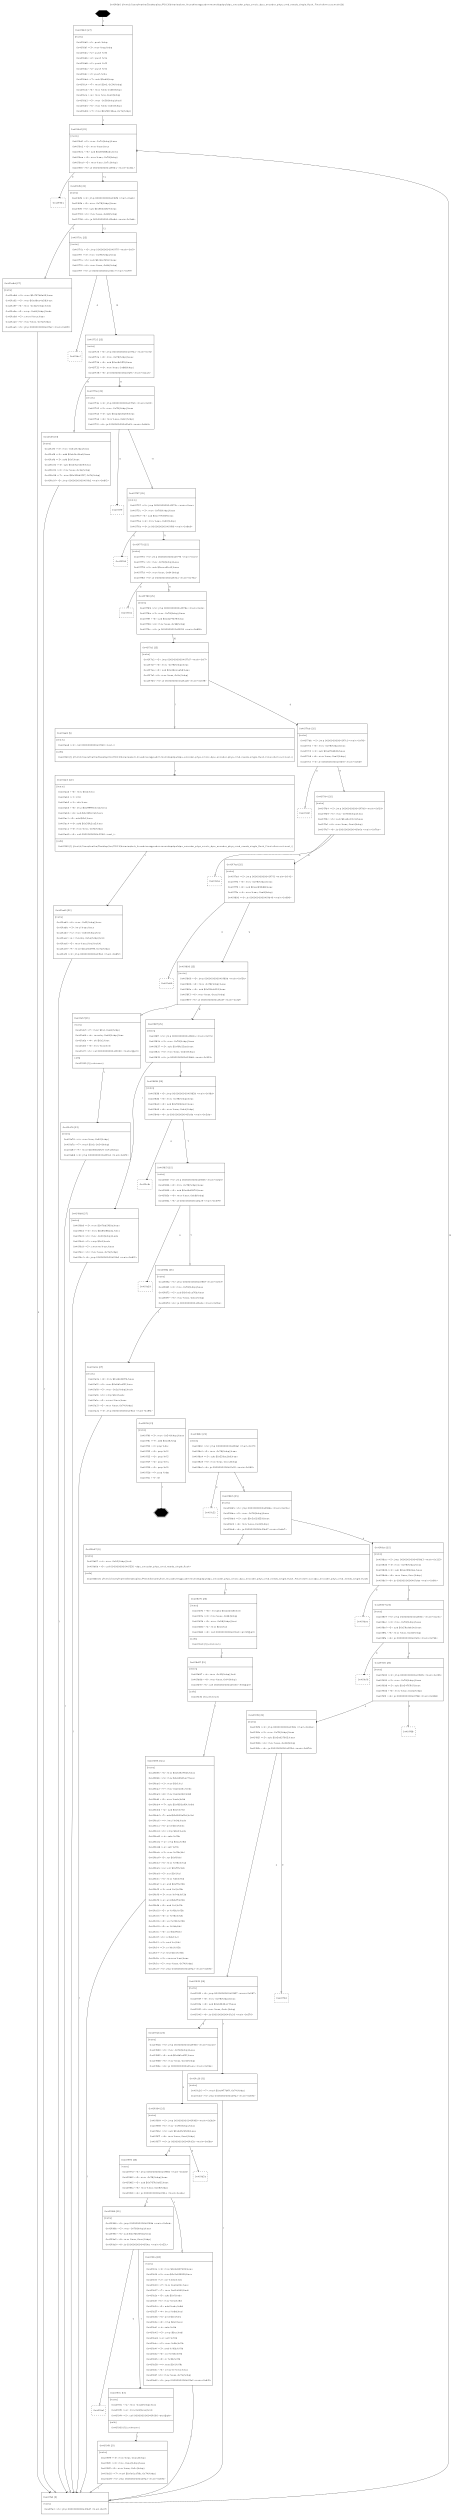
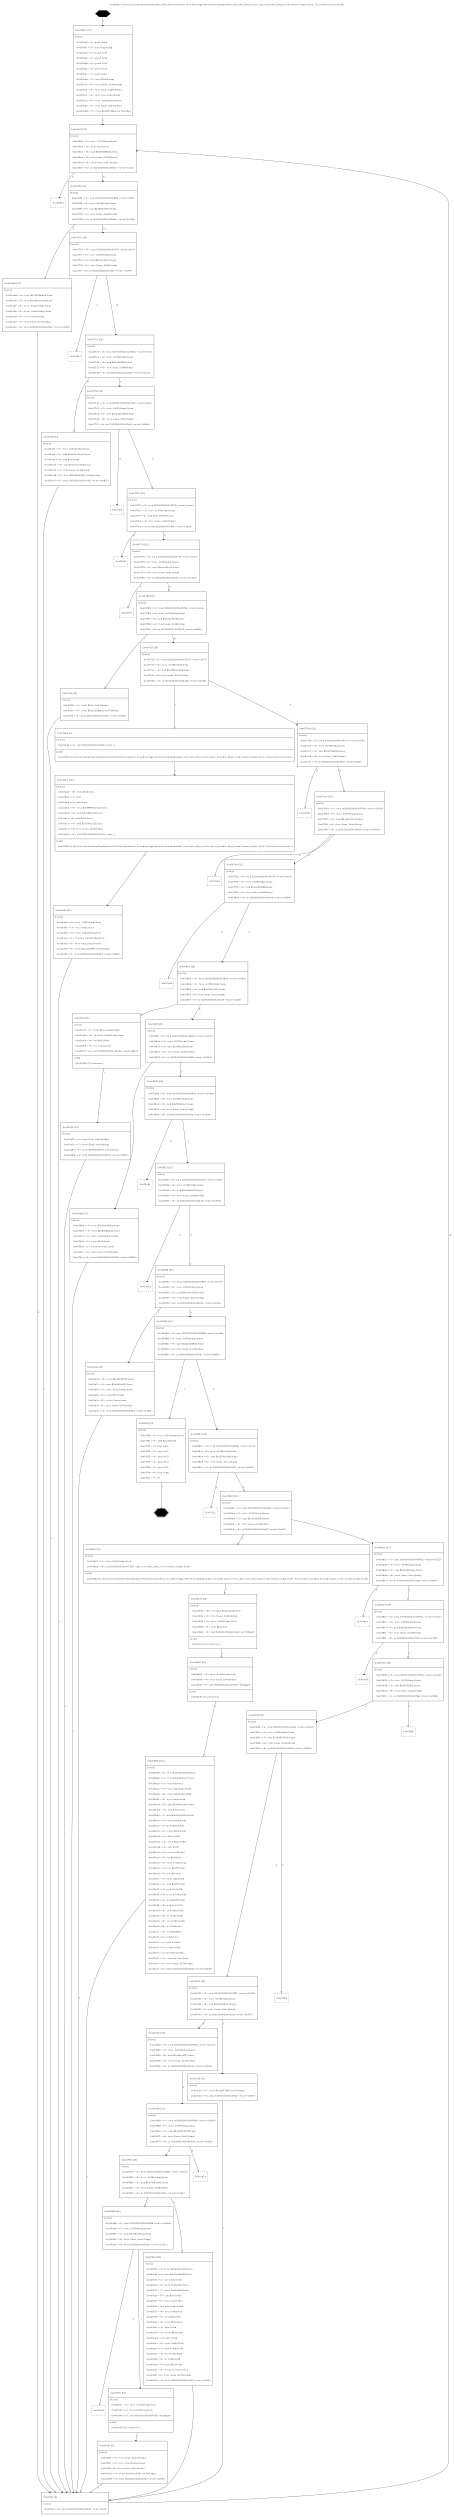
node "0x401f05 [19]": added
node "0x401883 [25]": added
